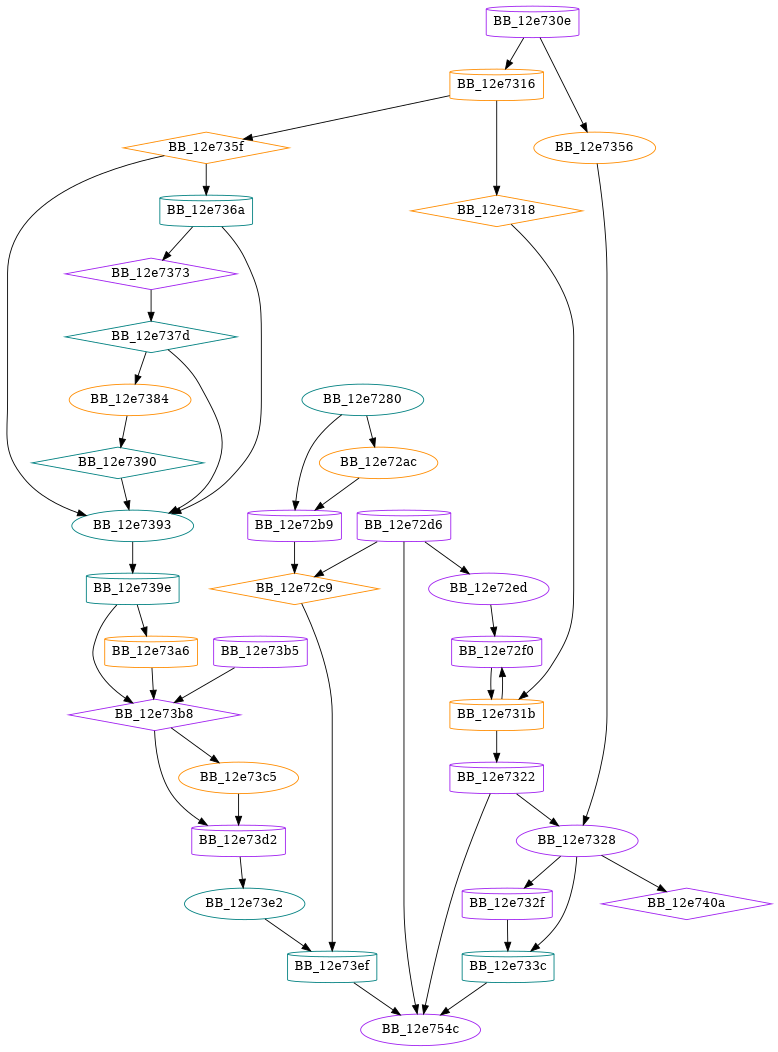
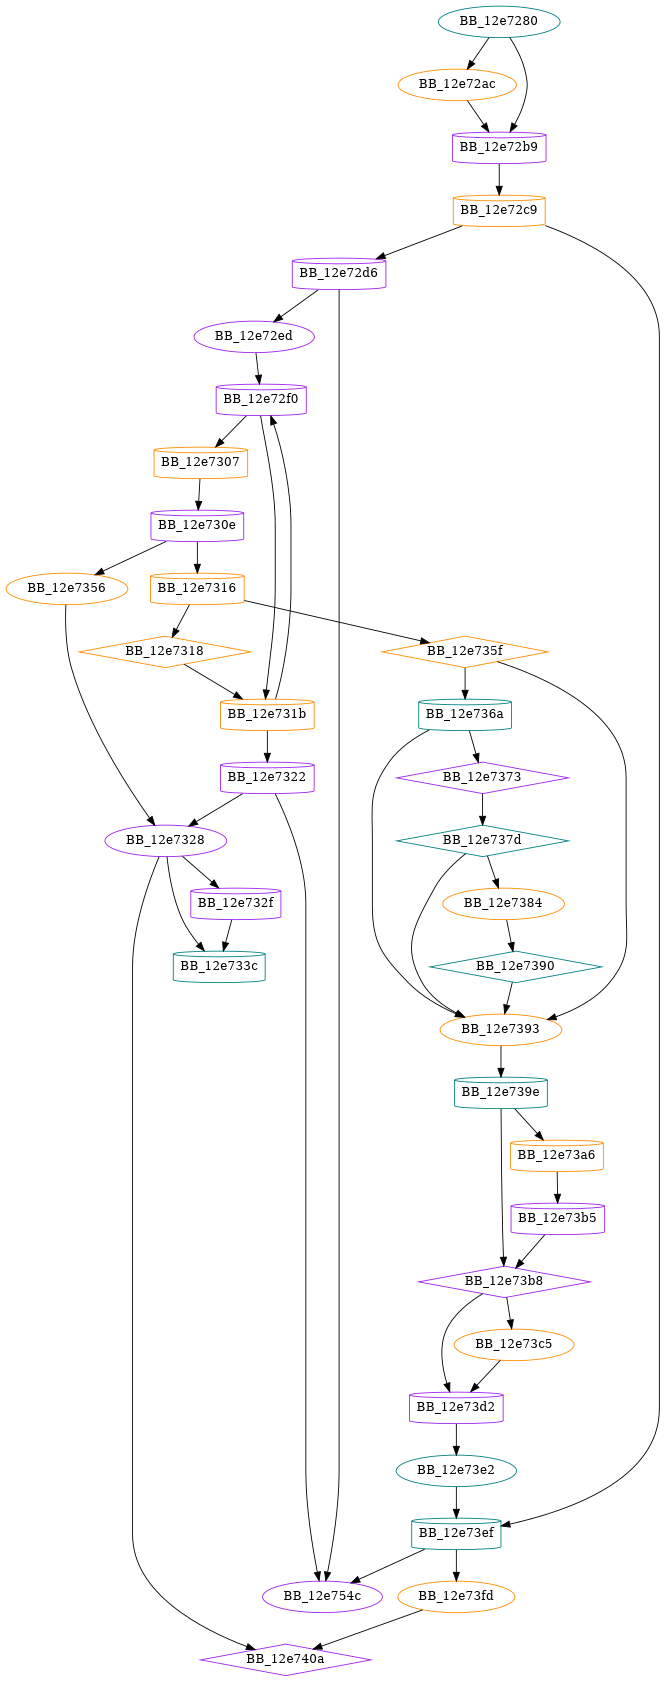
node "BB_12e7307": added
node "BB_12e7393": color teal -> darkorange
edge "BB_12e72d6" -> "BB_12e72c9": reversed
node "BB_12e72c9": shape diamond -> cylinder
edge "BB_12e73a6" -> "BB_12e73b8": now "BB_12e73a6" -> "BB_12e73b5"
edge "BB_12e733c" -> "BB_12e754c": removed
node "BB_12e73fd": added
